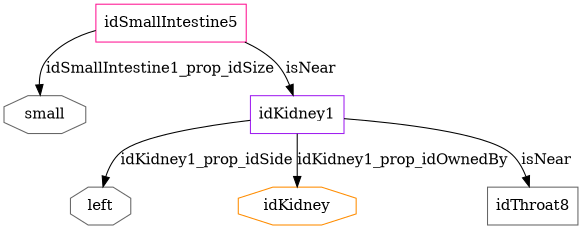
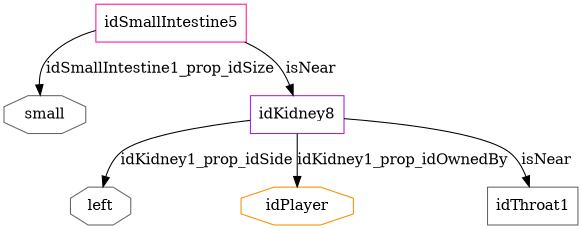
node "idKidney1": label "idKidney1" -> "idKidney8"
node "idKidney": label "idKidney" -> "idPlayer"
node "idThroat8": label "idThroat8" -> "idThroat1"
